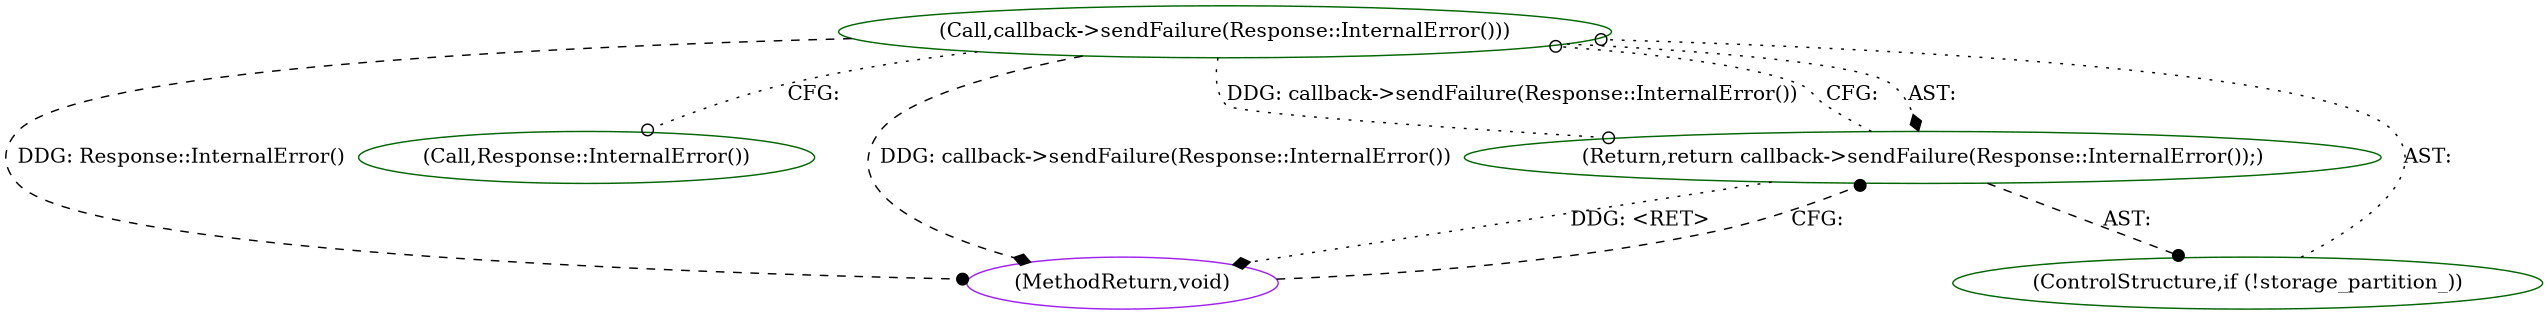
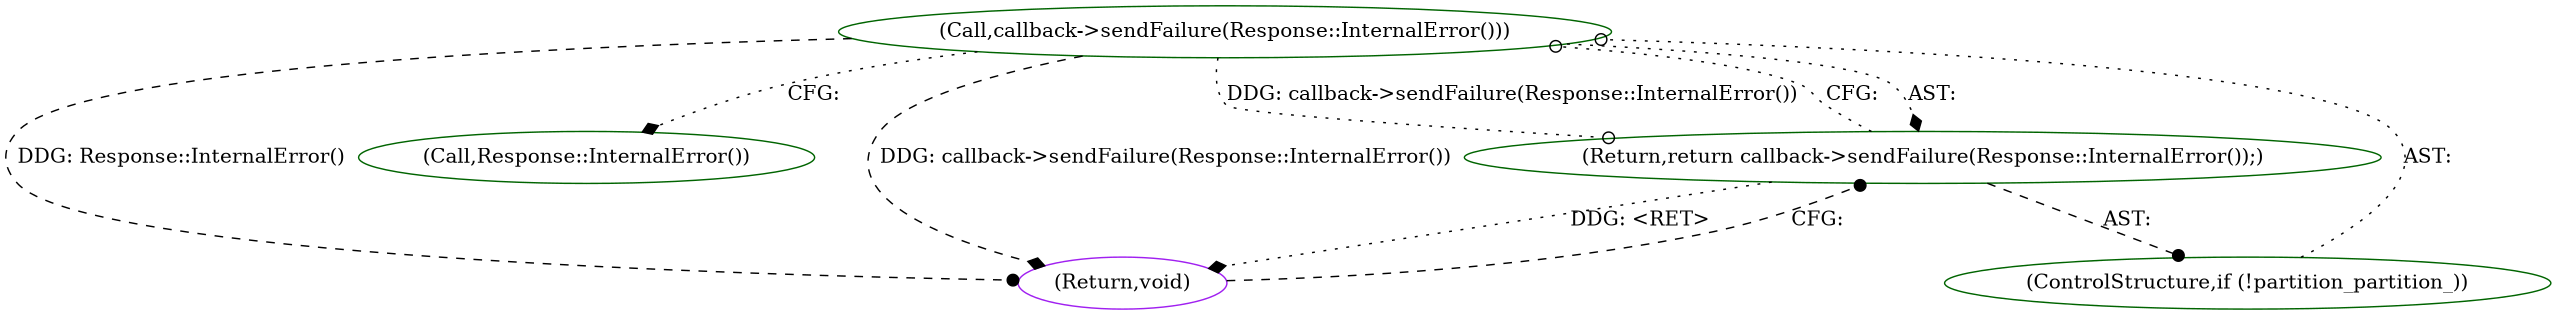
edge "(Call,callback->sendFailure(Response::InternalError()))" -> "(Call,Response::InternalError())": arrowhead odot -> diamond
node "(MethodReturn,void)": label "(MethodReturn,void)" -> "(Return,void)"
node "(ControlStructure,if (!storage_partition_))": label "(ControlStructure,if (!storage_partition_))" -> "(ControlStructure,if (!partition_partition_))"
